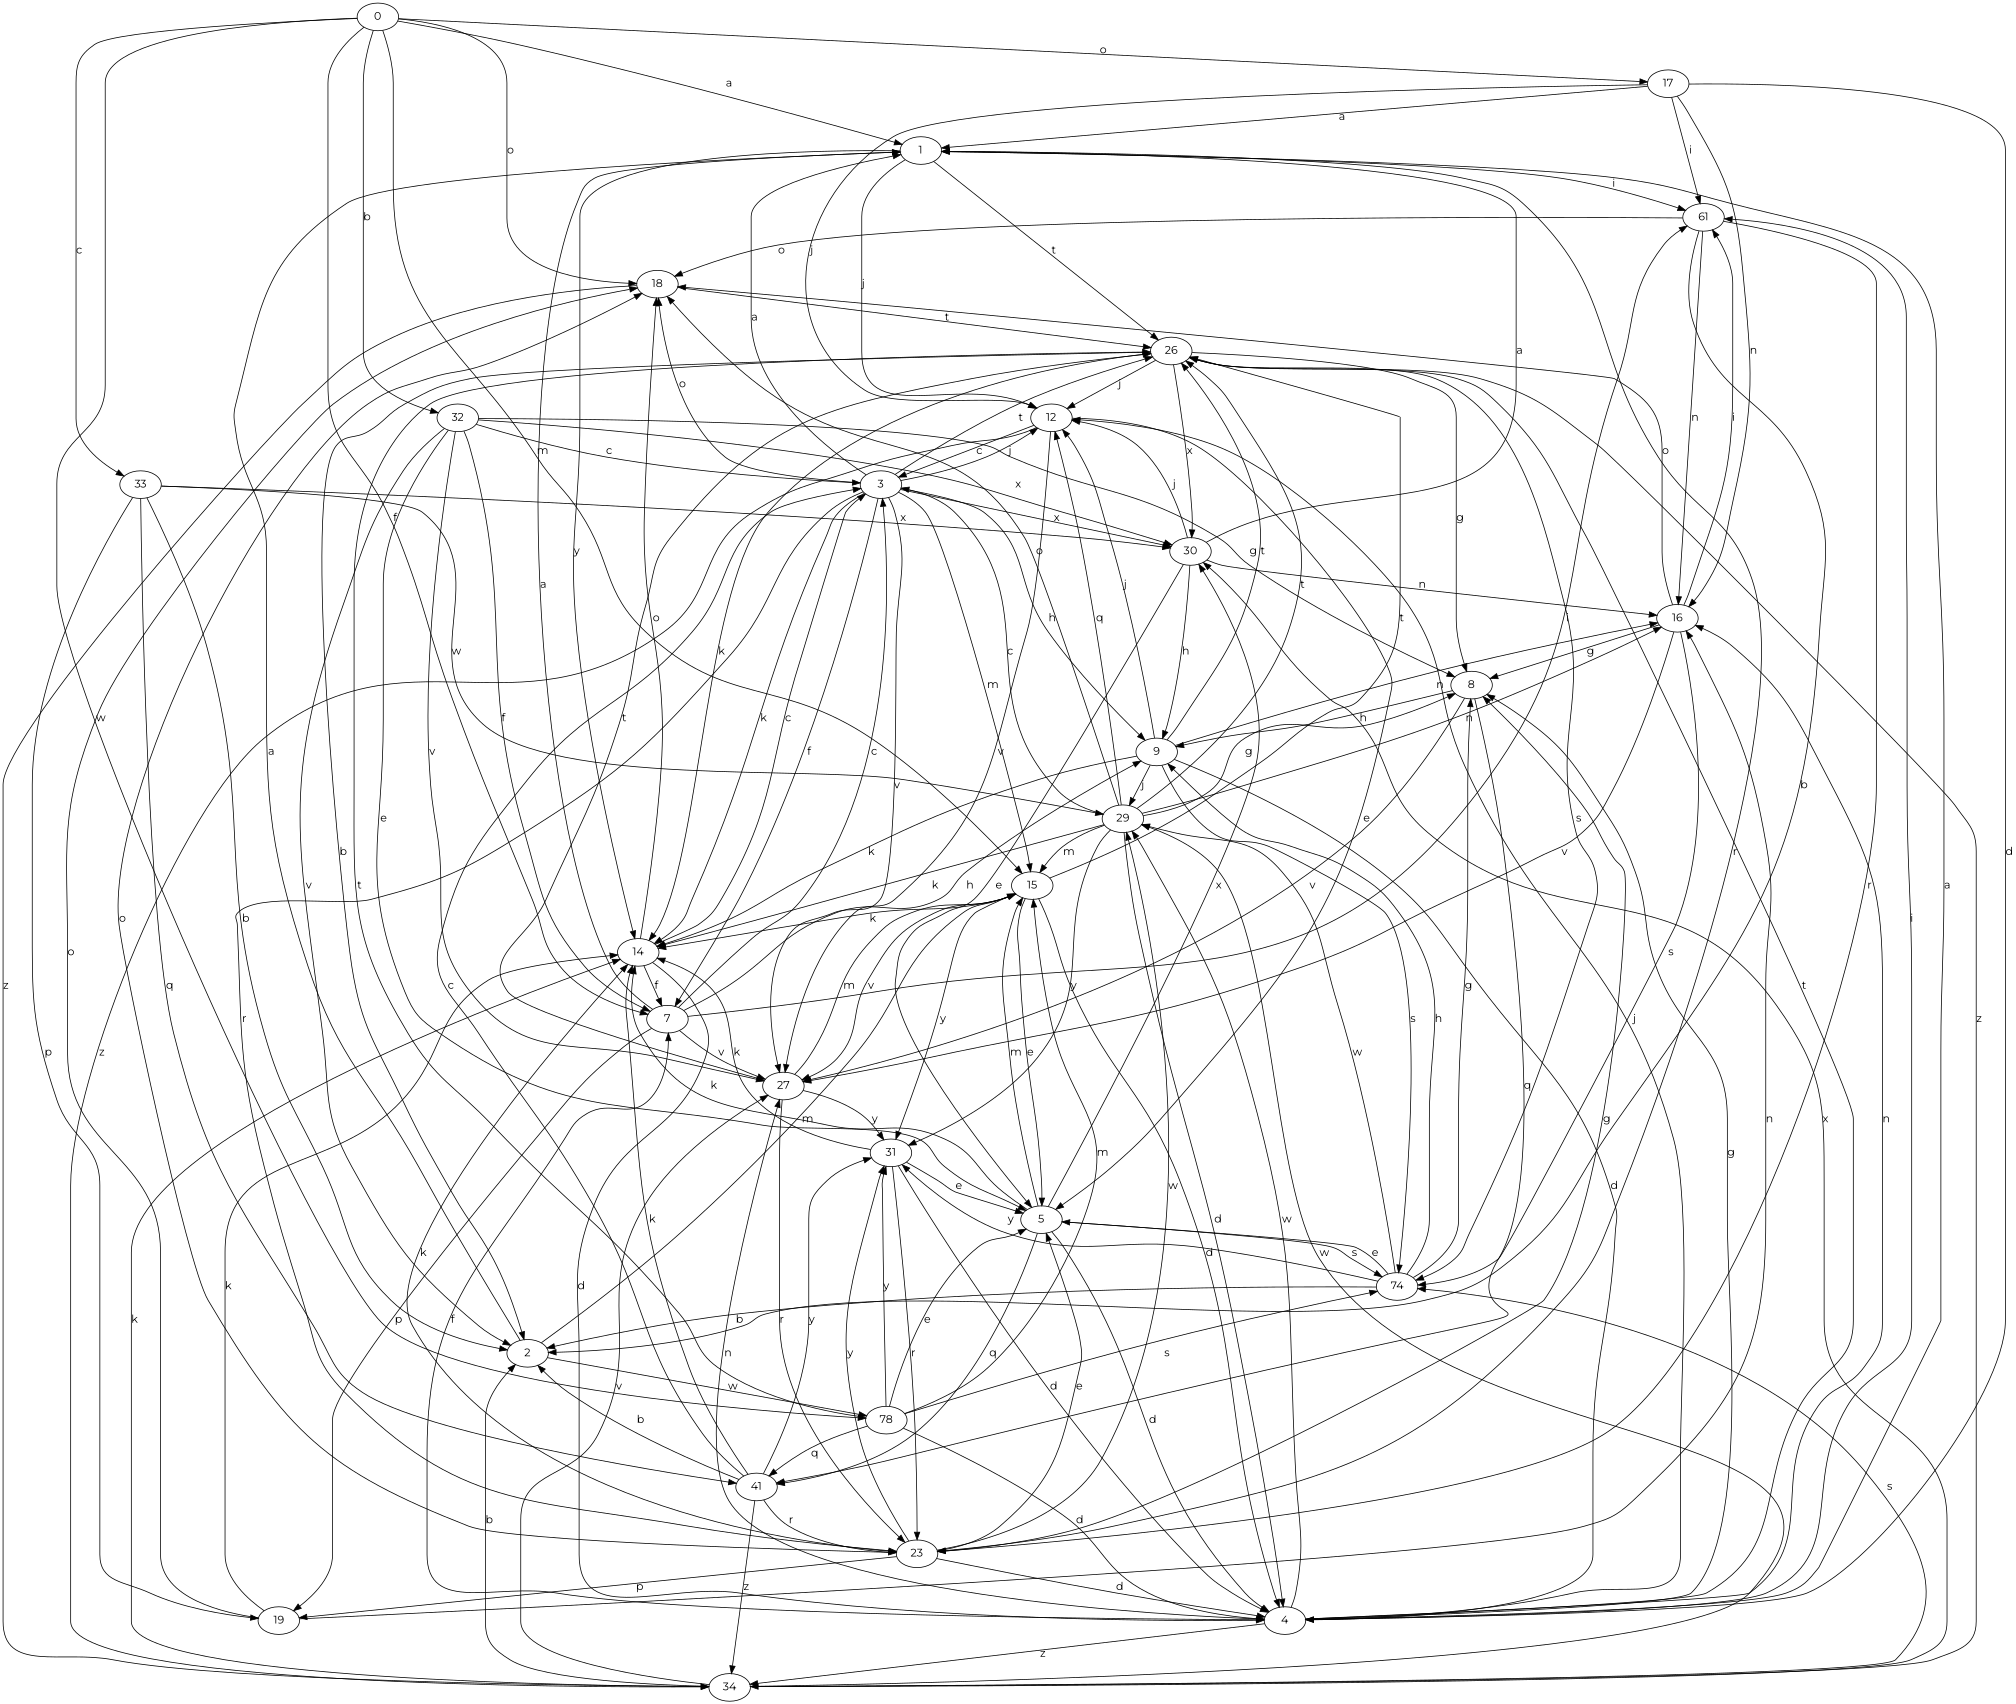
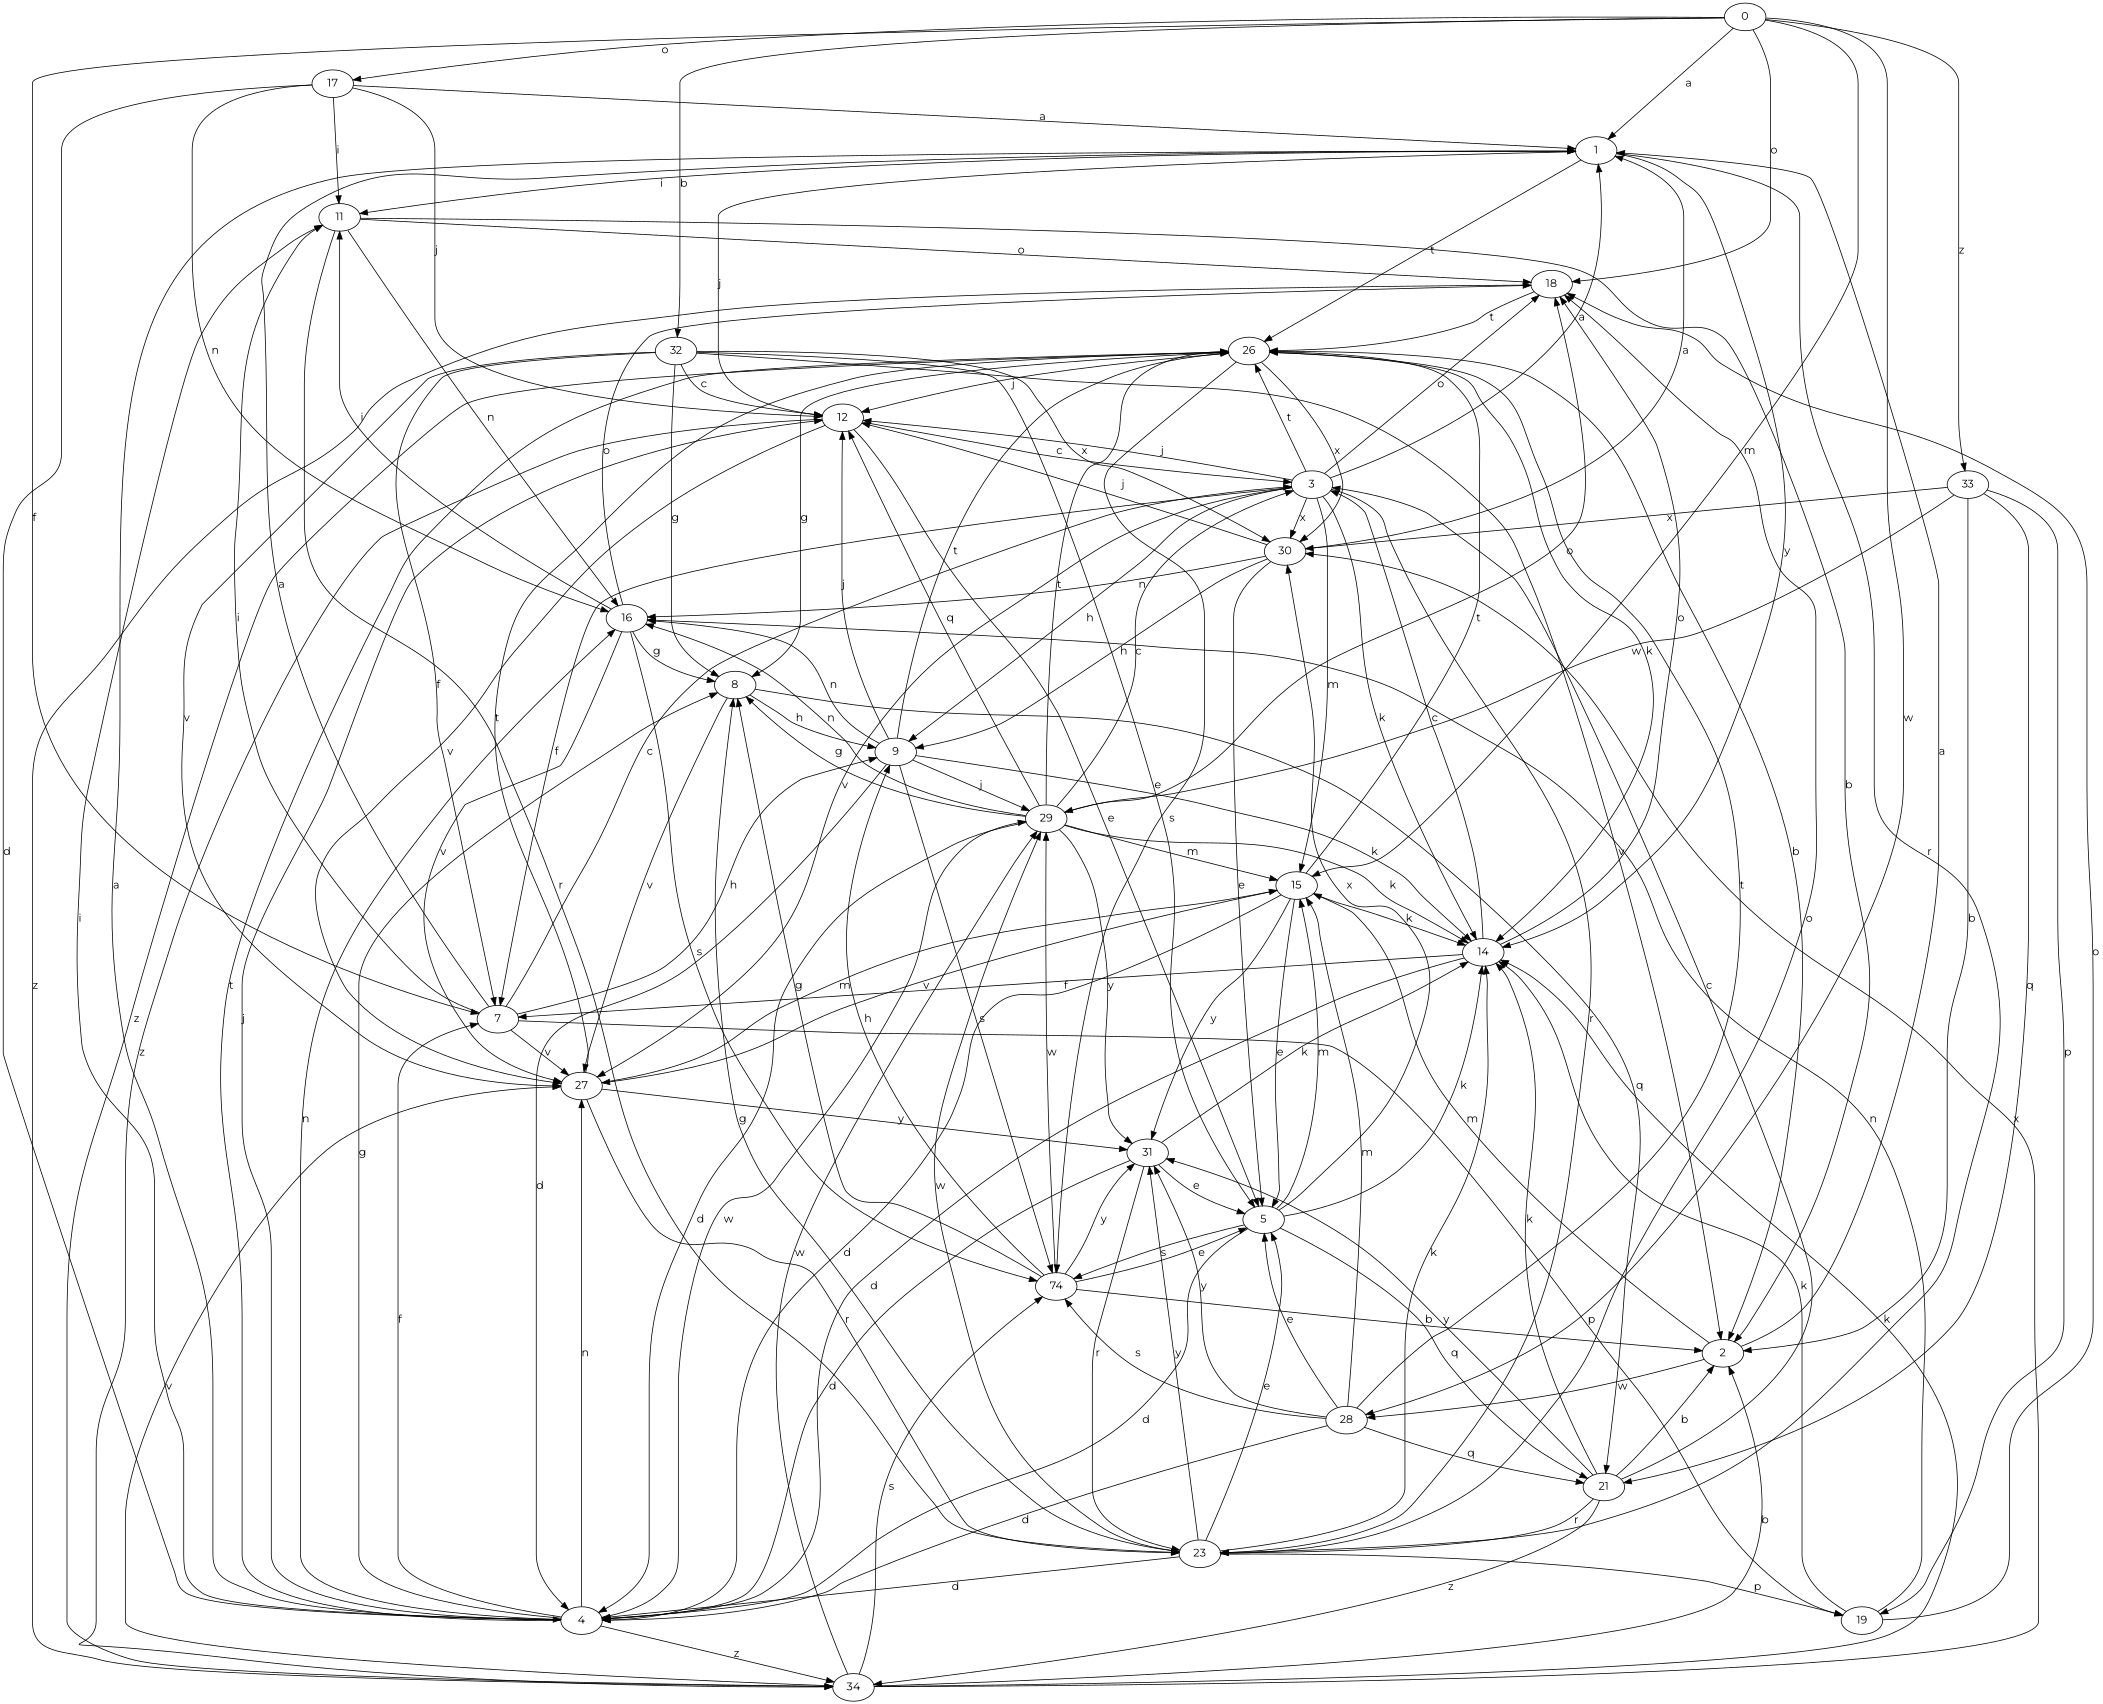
node "61": label "61" -> "11"
edge "0" -> "33": label "c" -> "z"
edge "32" -> "3": now "32" -> "12"
node "78": label "78" -> "28"
node "41": label "41" -> "21"
